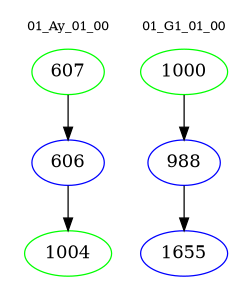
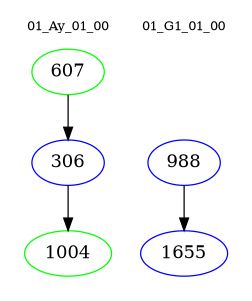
node "1000": removed
node "606": label "606" -> "306"
